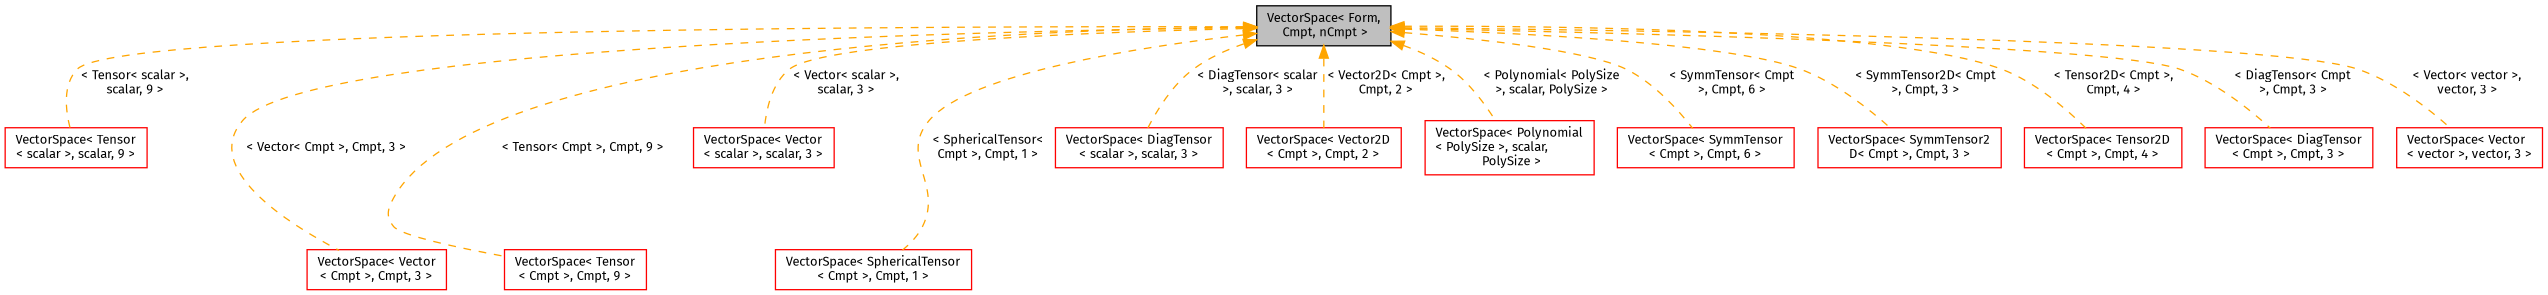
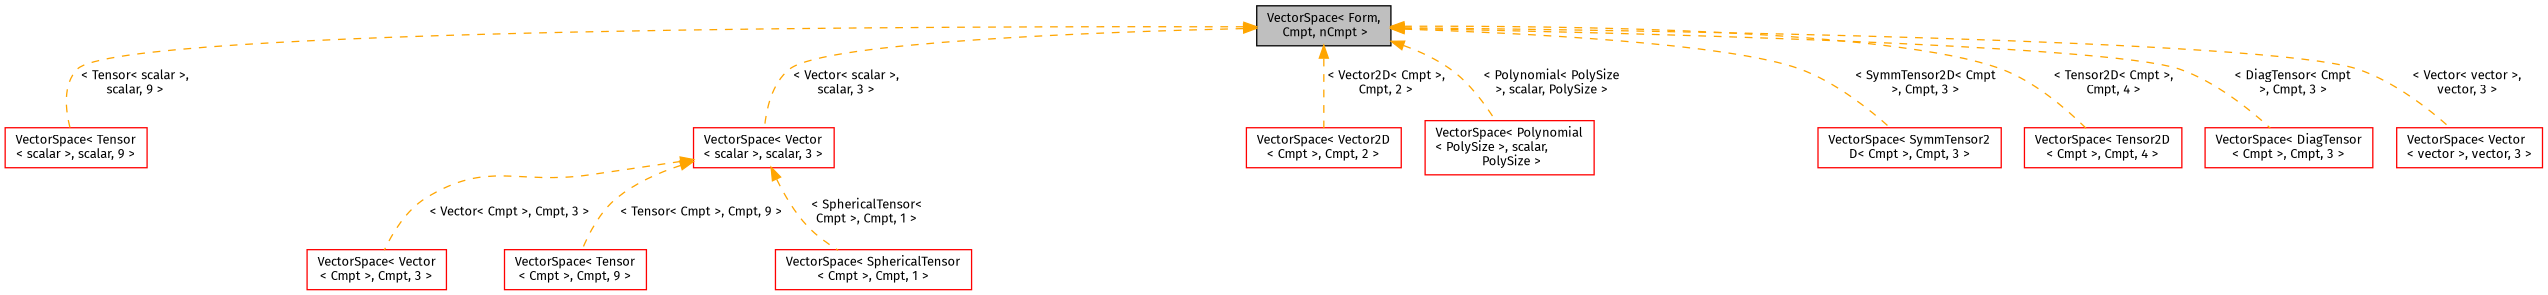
edge "VectorSpace< Vector < Cmpt >, Cmpt, 3 >" -> "VectorSpace< Form, Cmpt, nCmpt >": now "VectorSpace< Vector < Cmpt >, Cmpt, 3 >" -> "VectorSpace< Vector < scalar >, scalar, 3 >"
edge "VectorSpace< Tensor < Cmpt >, Cmpt, 9 >" -> "VectorSpace< Form, Cmpt, nCmpt >": now "VectorSpace< Tensor < Cmpt >, Cmpt, 9 >" -> "VectorSpace< Vector < scalar >, scalar, 3 >"
edge "VectorSpace< SphericalTensor < Cmpt >, Cmpt, 1 >" -> "VectorSpace< Form, Cmpt, nCmpt >": now "VectorSpace< SphericalTensor < Cmpt >, Cmpt, 1 >" -> "VectorSpace< Vector < scalar >, scalar, 3 >"
node "VectorSpace< DiagTensor < scalar >, scalar, 3 >": removed
node "VectorSpace< SymmTensor < Cmpt >, Cmpt, 6 >": removed
